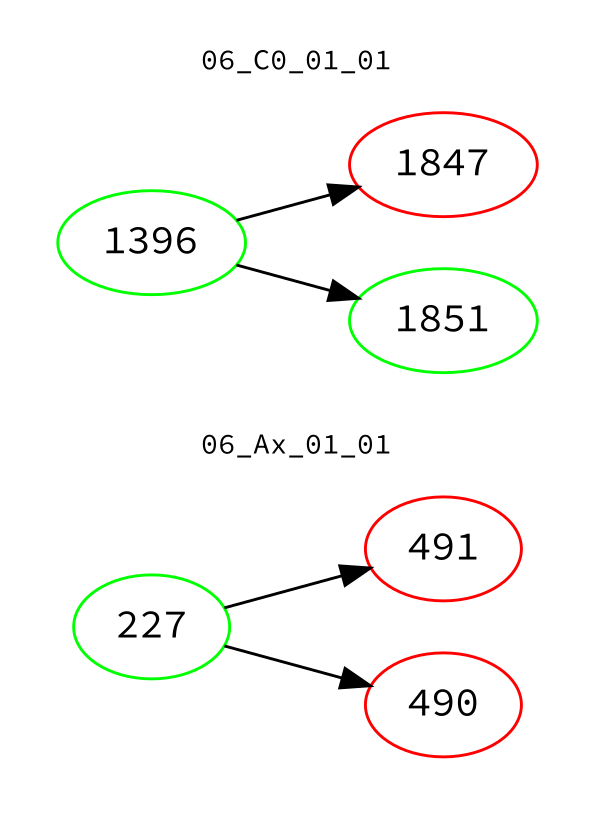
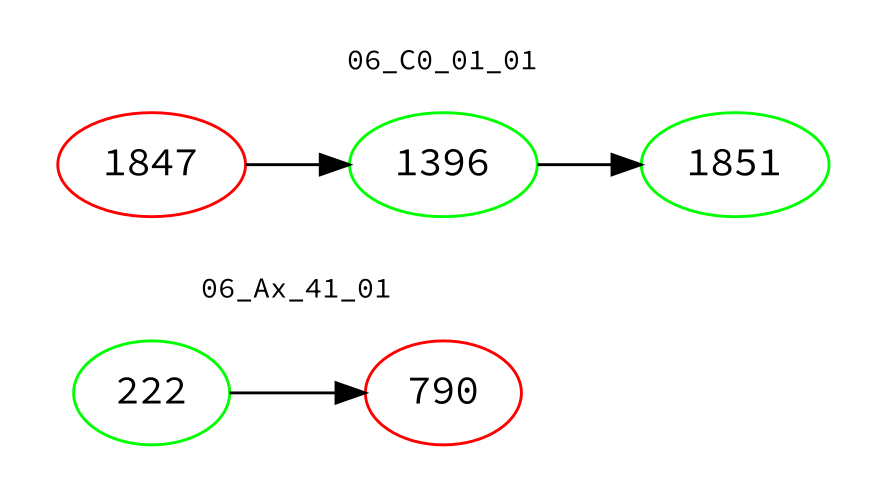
edge "1396" -> "1847": reversed
cluster "06_Ax_01_01": label "06_Ax_01_01" -> "06_Ax_41_01"
node "491": removed
node "227": label "227" -> "222"
node "490": label "490" -> "790"
